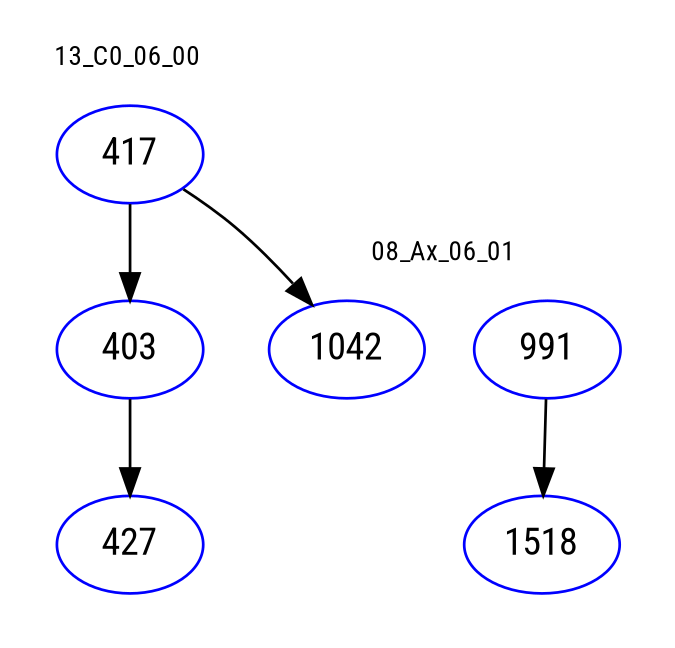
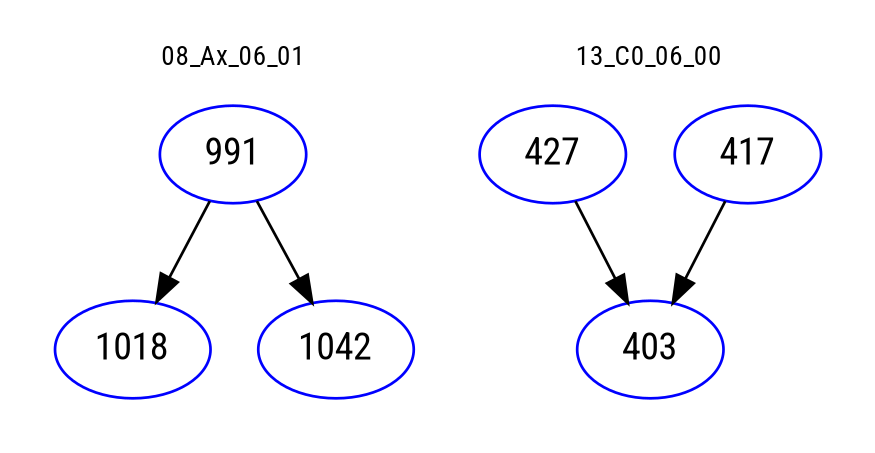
edge "417" -> "1042": now "991" -> "1042"
edge "403" -> "427": reversed
node "1518": label "1518" -> "1018"
